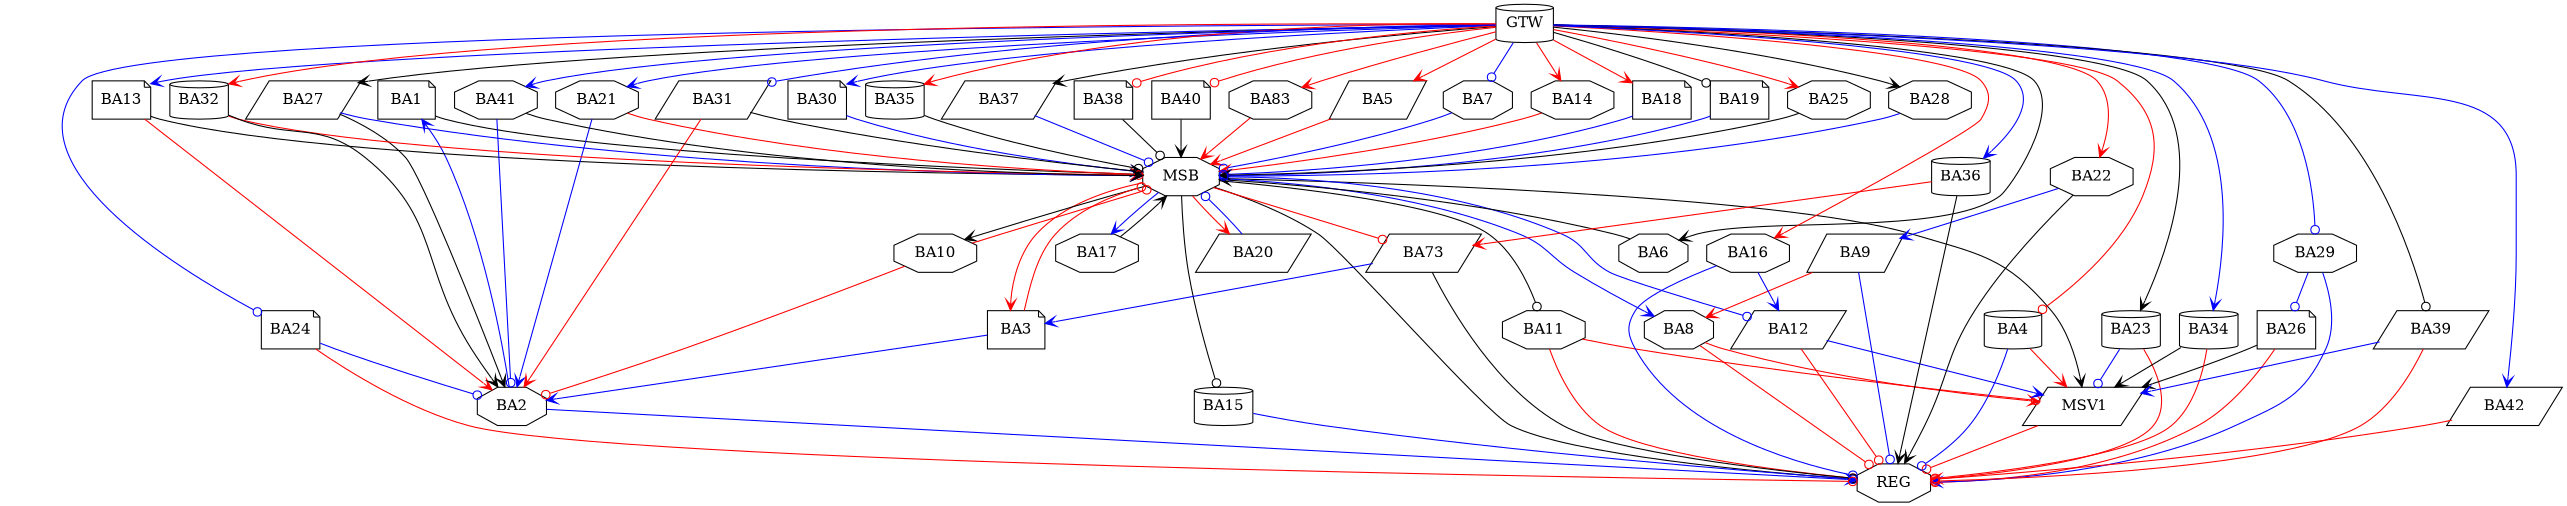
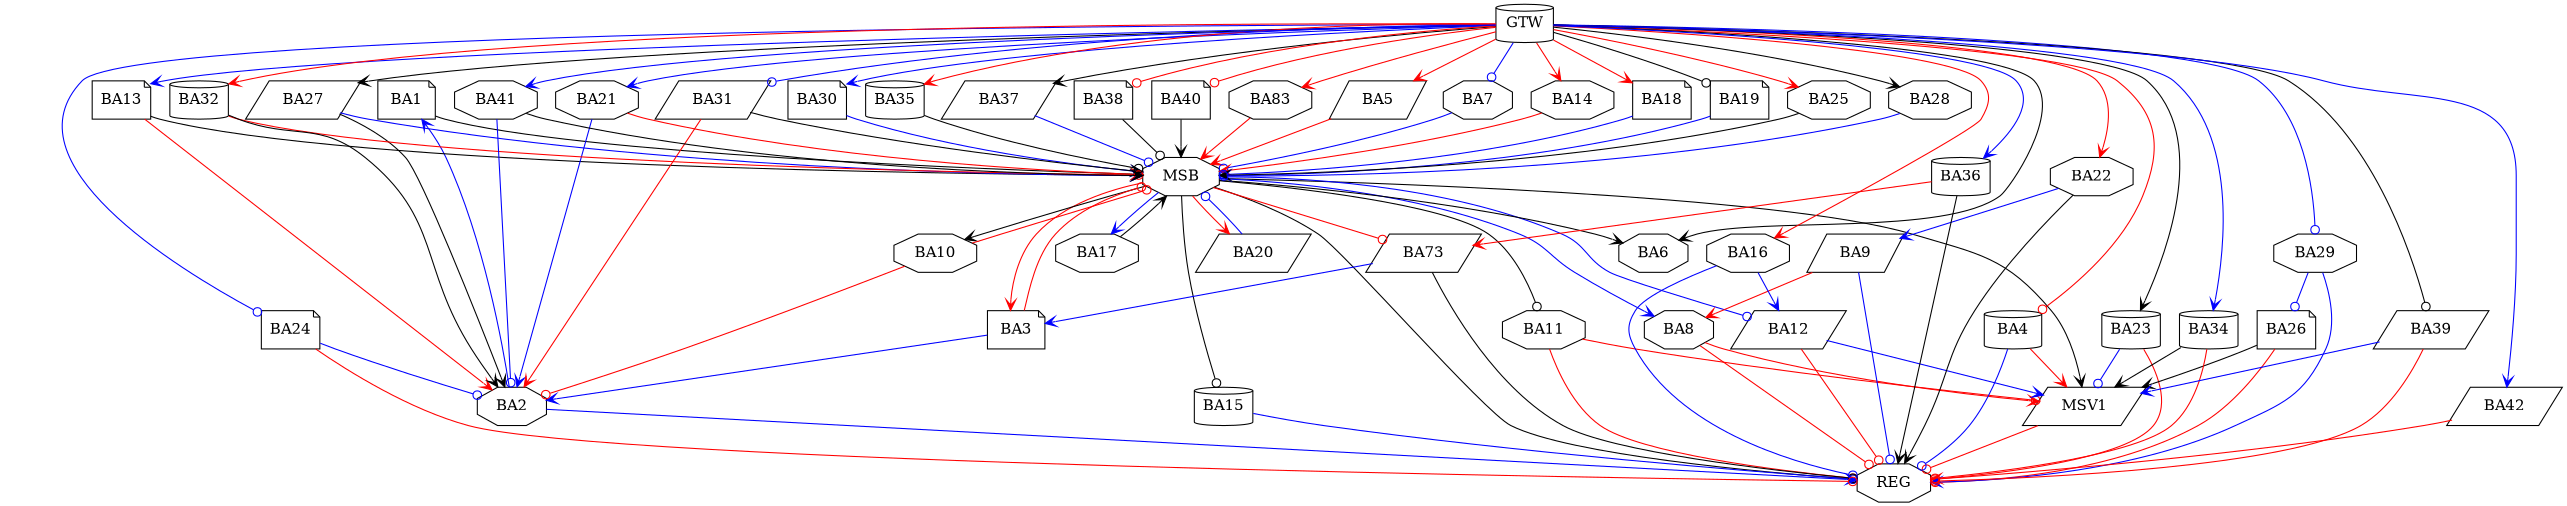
edge "BA6" -> "MSB": reversed
